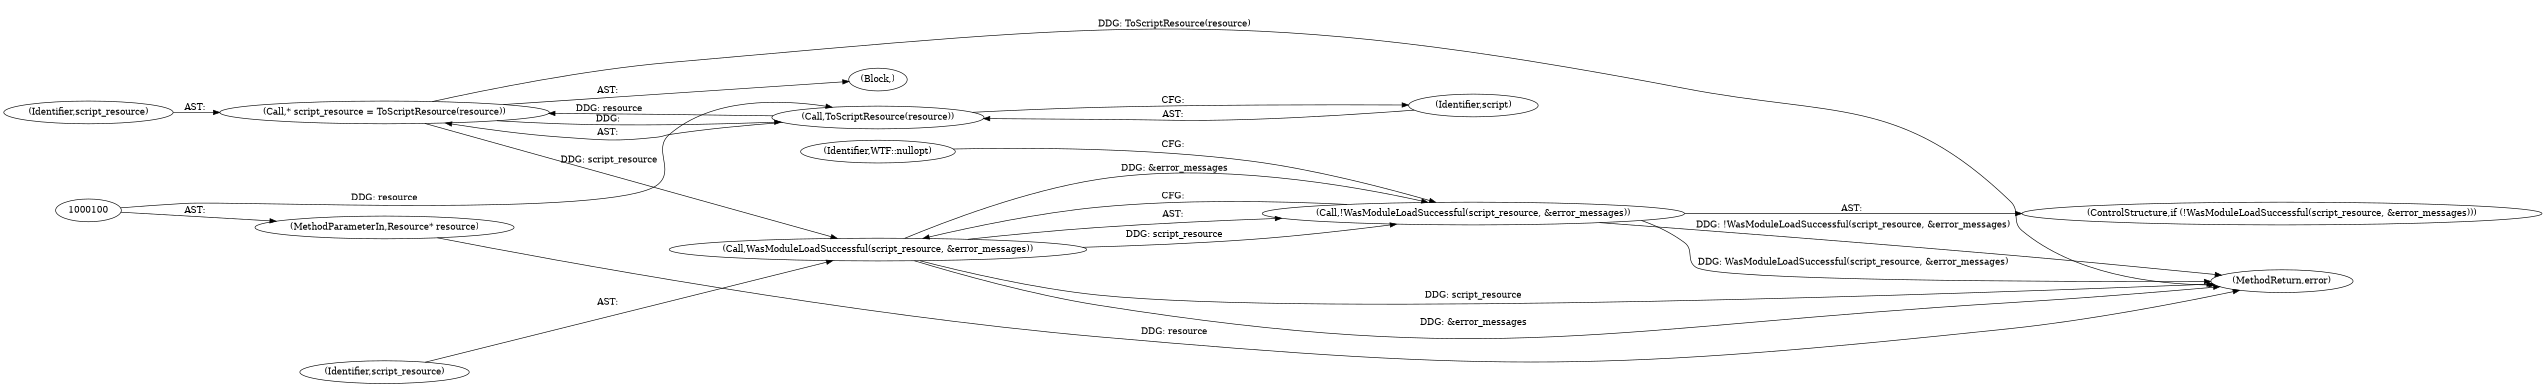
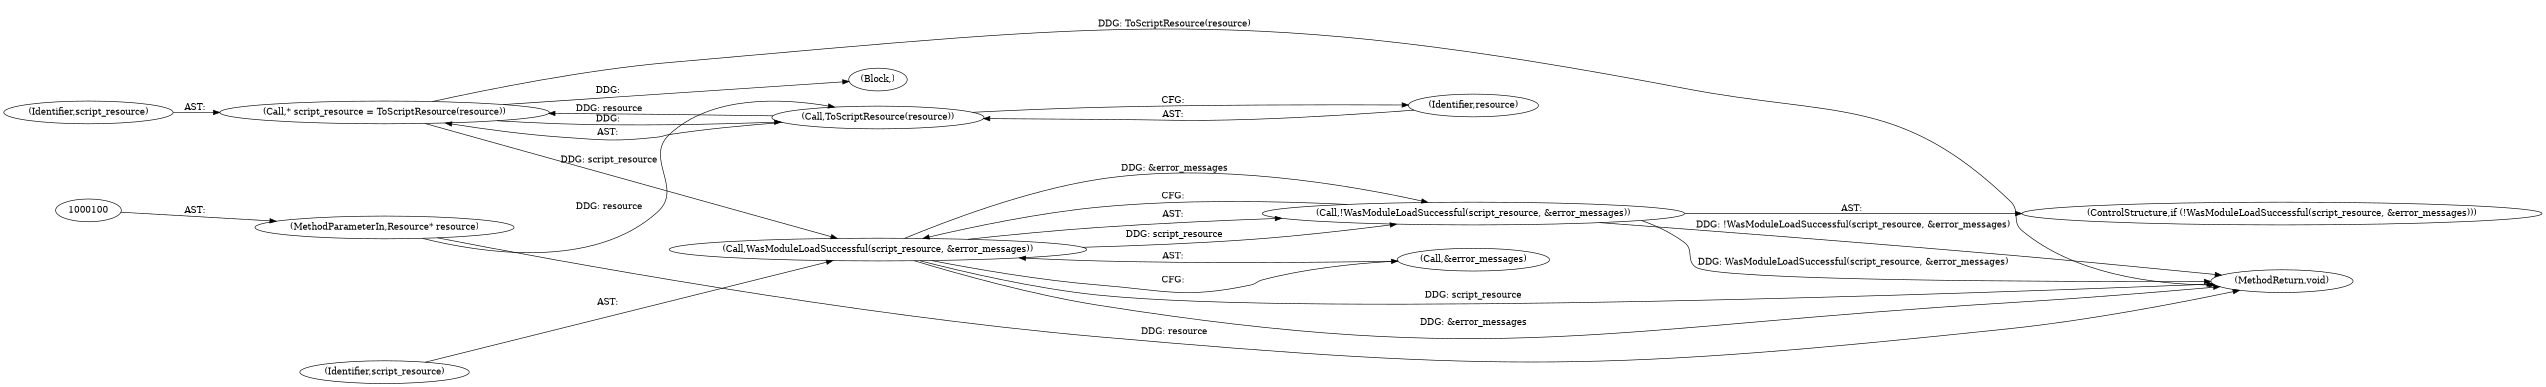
edge "(Call,* script_resource = ToScriptResource(resource))" -> "(Block,)": label "AST: " -> "DDG: "
node "(Identifier,script)": label "(Identifier,script)" -> "(Identifier,resource)"
node "(Identifier,WTF::nullopt)": removed
edge "1000100" -> "(Call,ToScriptResource(resource))": now "(MethodParameterIn,Resource* resource)" -> "(Call,ToScriptResource(resource))"
node "(Call,&error_messages)": added
node "(MethodReturn,error)": label "(MethodReturn,error)" -> "(MethodReturn,void)"
